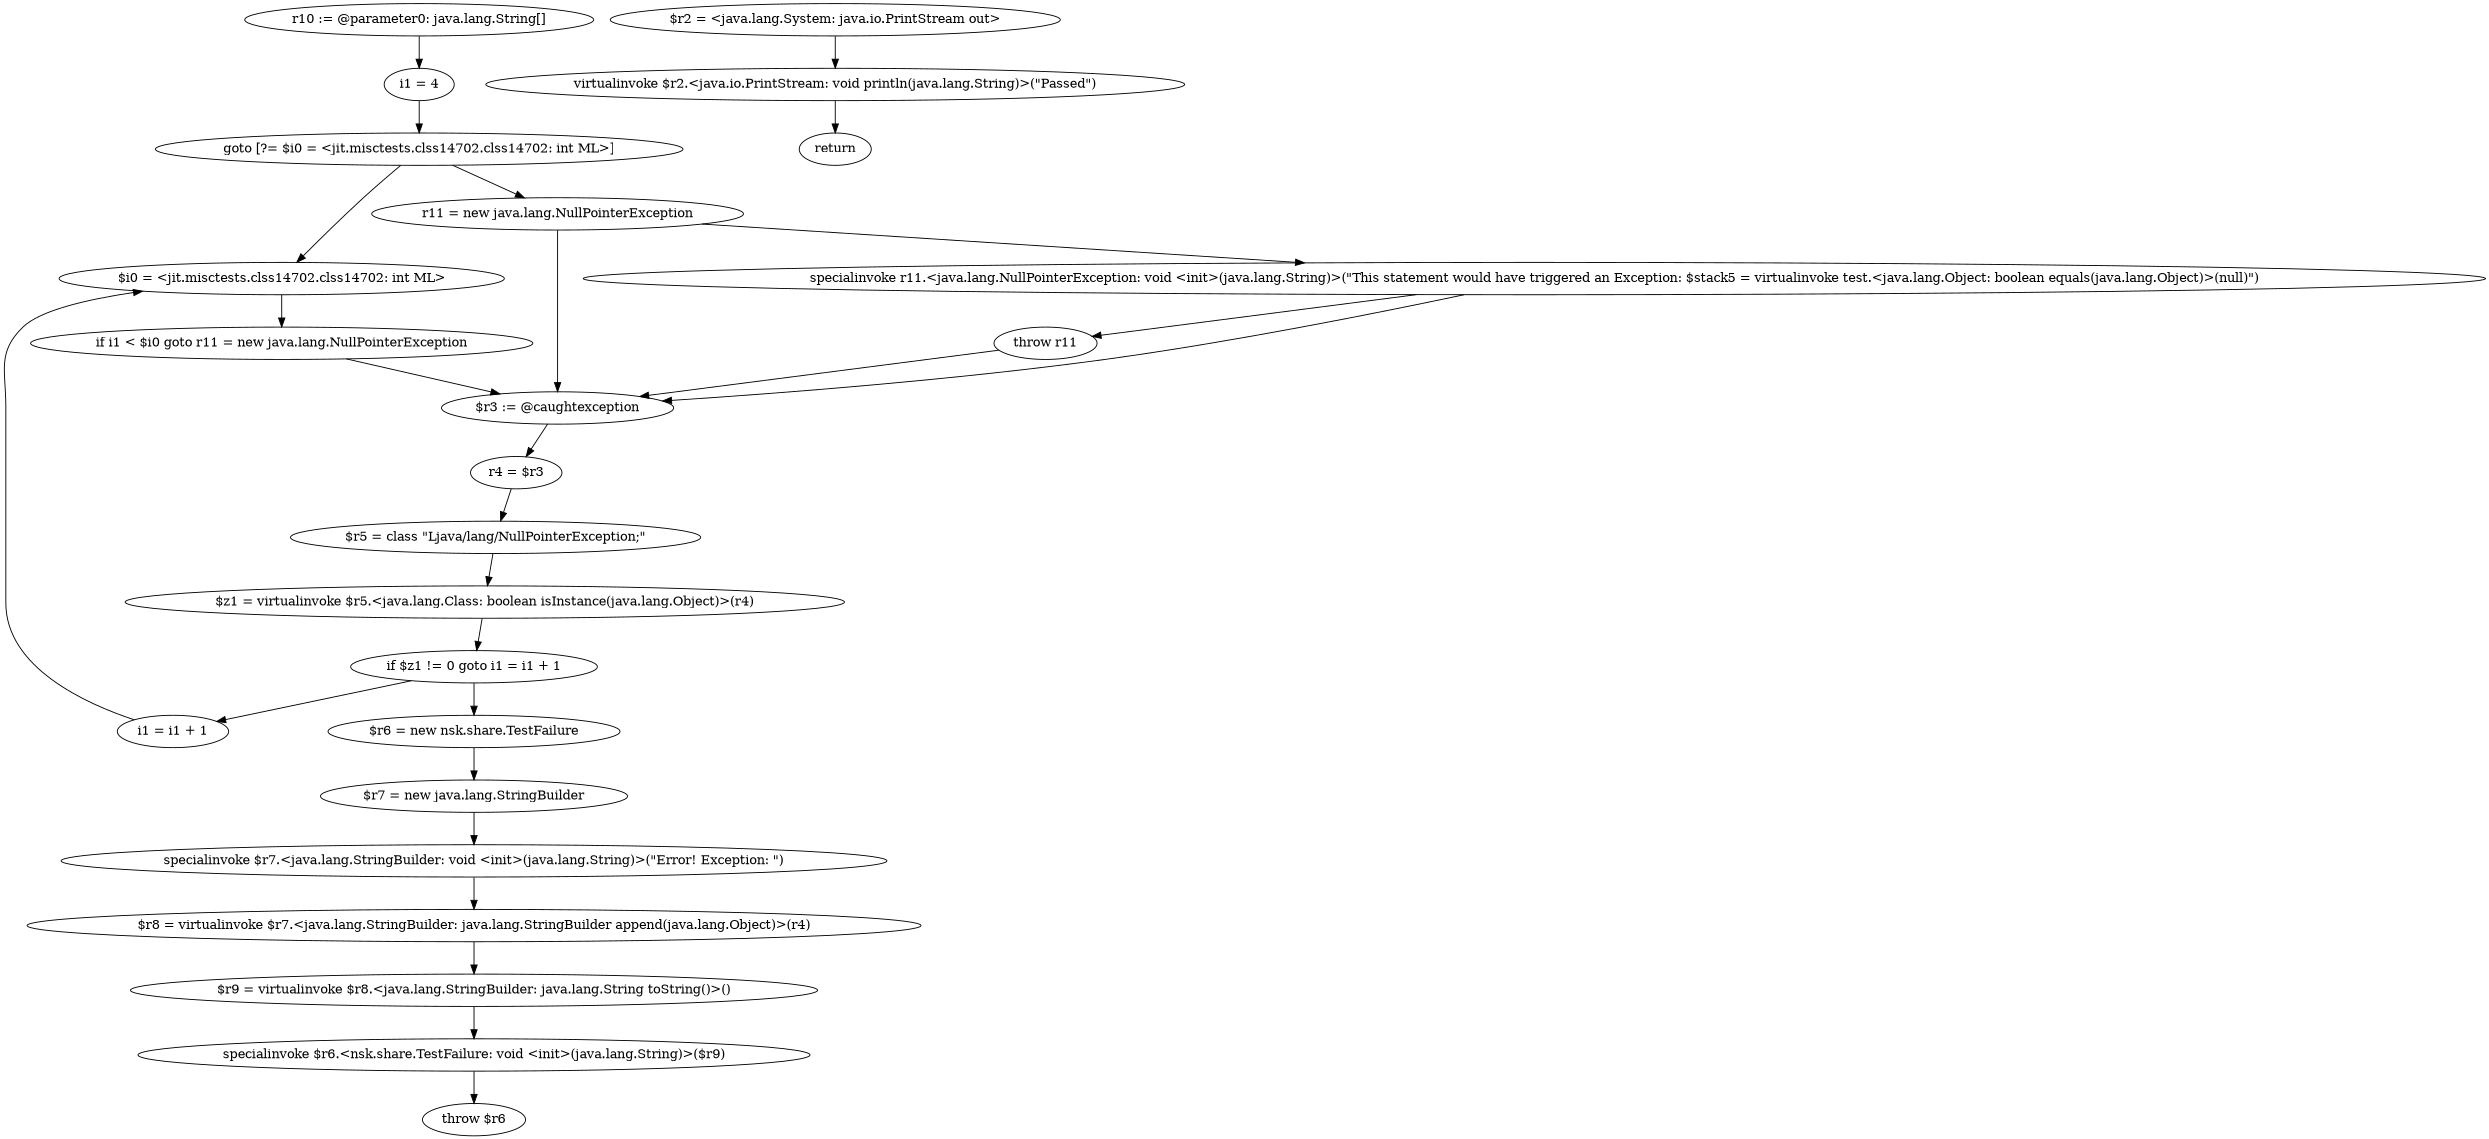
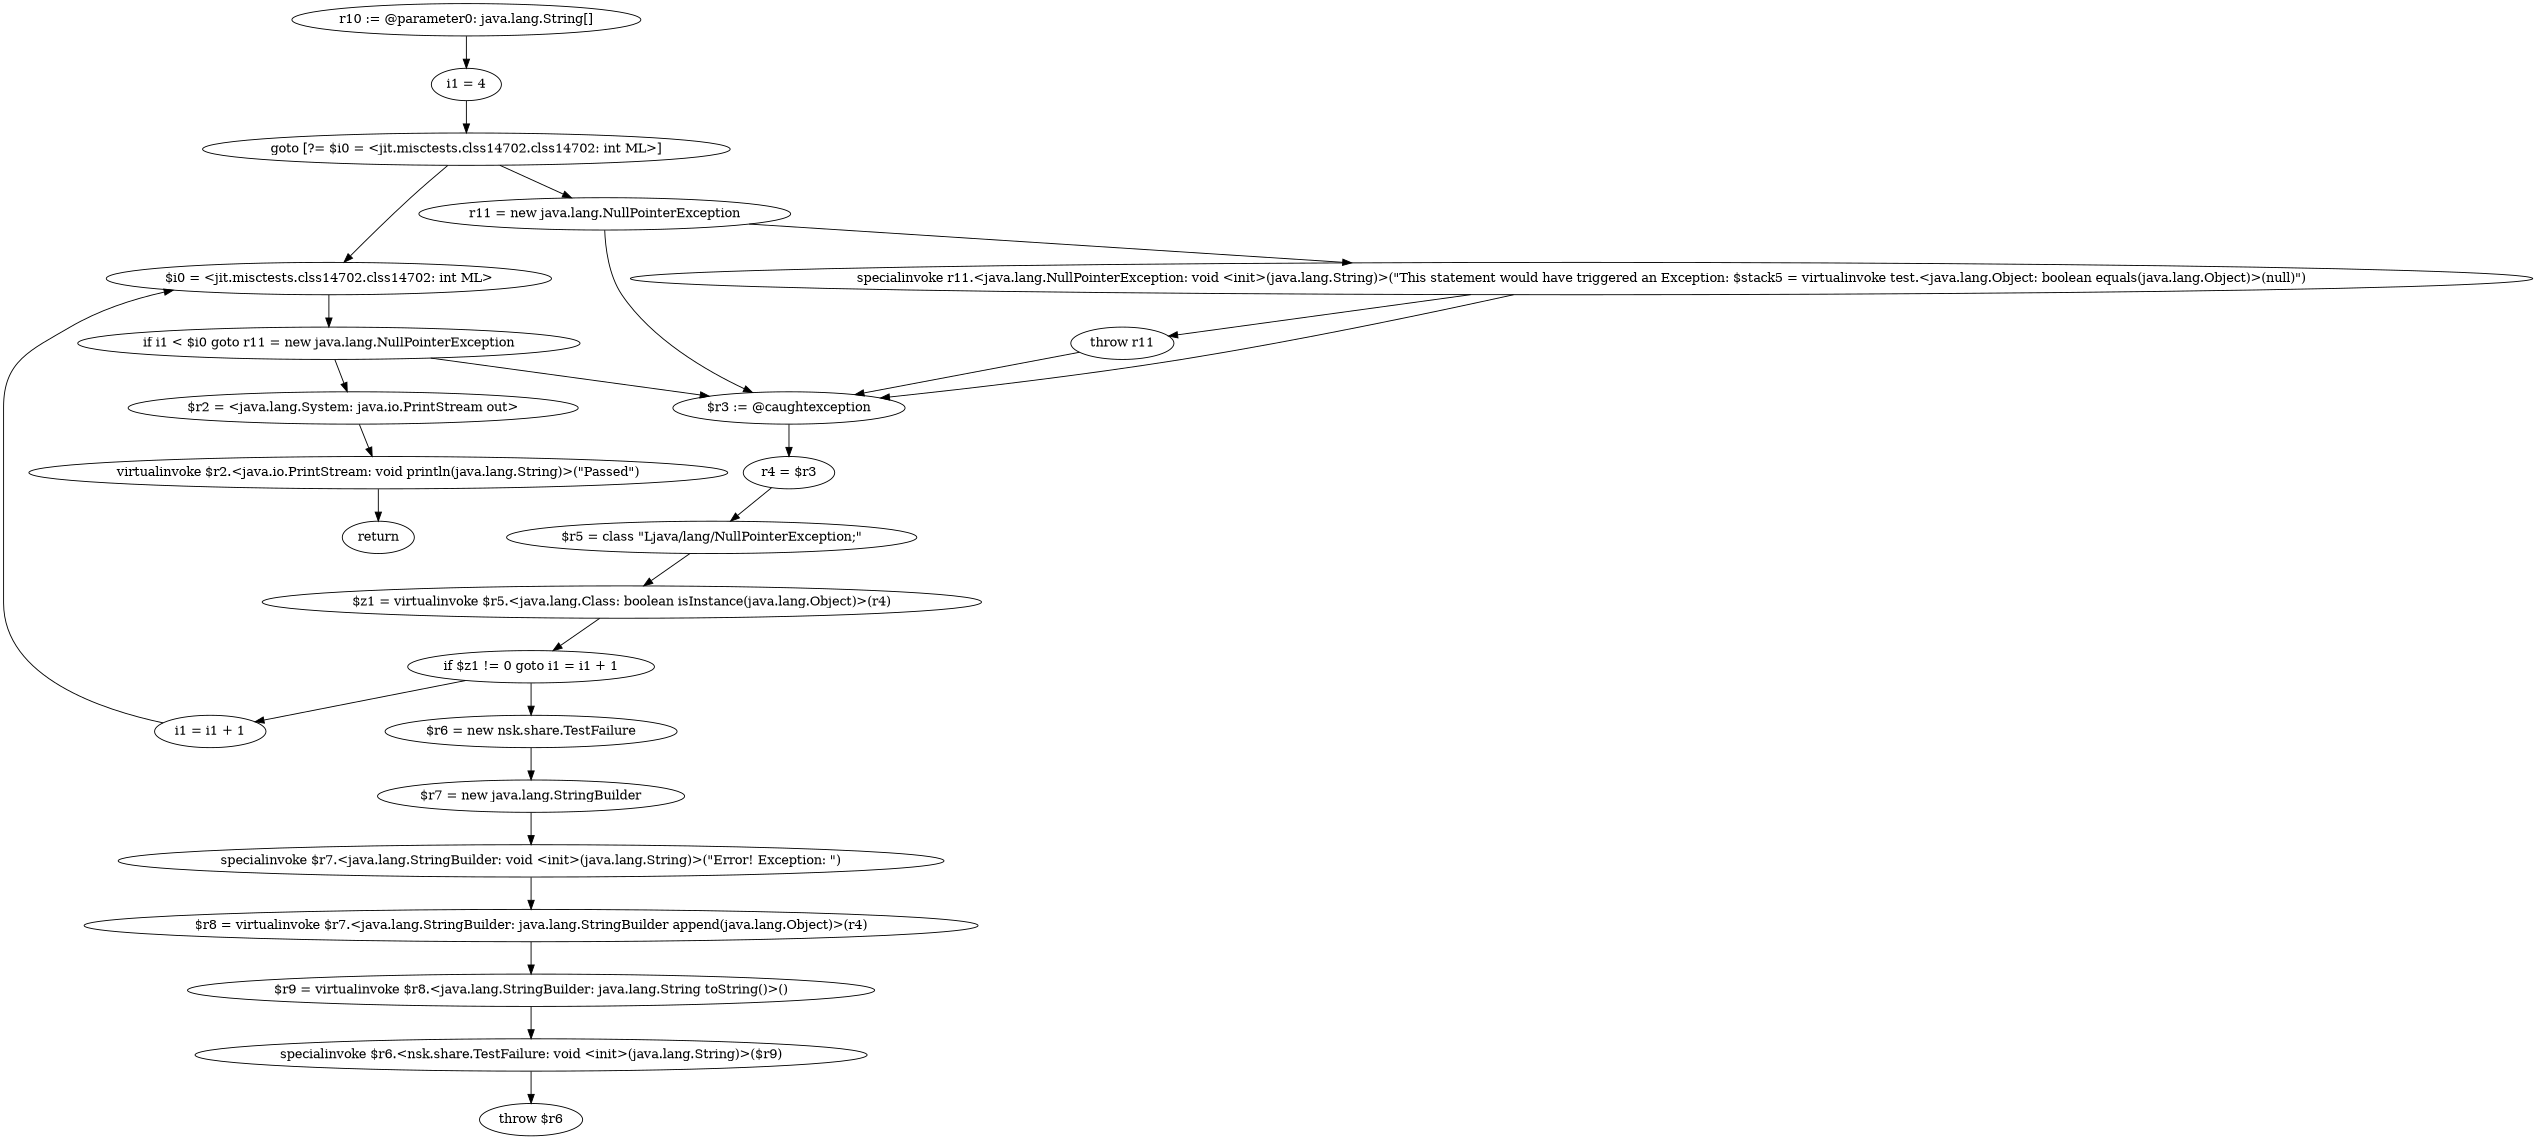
edge "if i1 < $i0 goto r11 = new java.lang.NullPointerException" -> "$r2 = <java.lang.System: java.io.PrintStream out>": added
